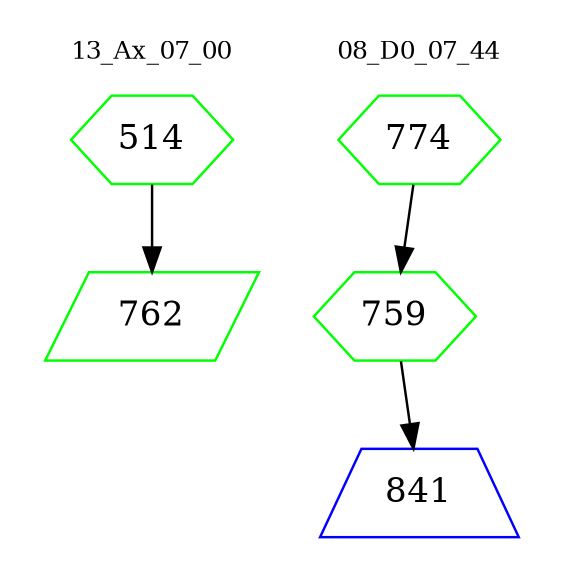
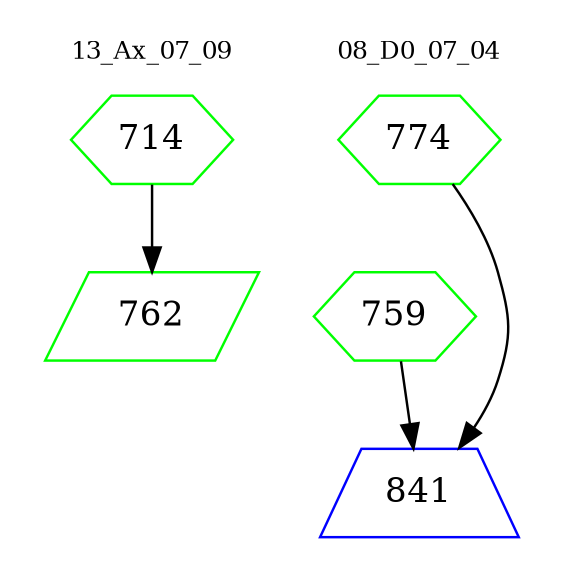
cluster "13_Ax_07_00": label "13_Ax_07_00" -> "13_Ax_07_09"
cluster "08_D0_07_44": label "08_D0_07_44" -> "08_D0_07_04"
node "514": label "514" -> "714"
edge "774" -> "759": now "774" -> "841"
